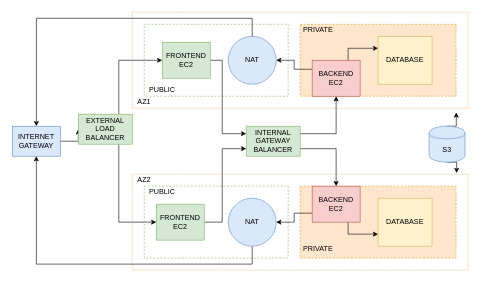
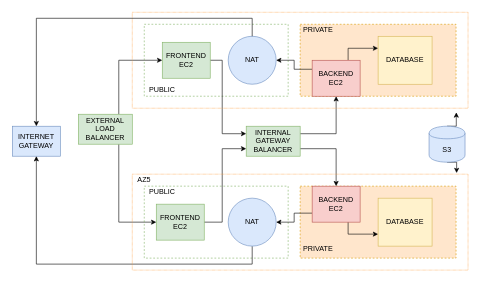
node "AZ1": removed
edge "INTERNET GATEWAY" -> "EXTERNAL LOAD BALANCER": removed
node "AZ2": label "AZ2" -> "AZ5"
